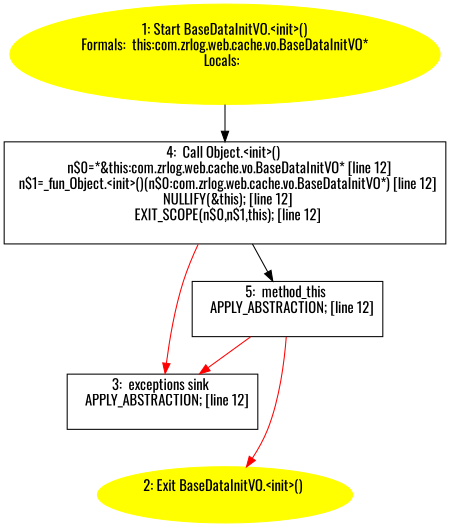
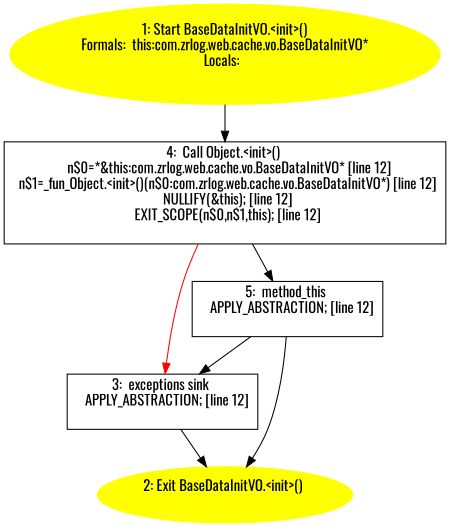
edge "5:  method_this APPLY_ABSTRACTION; [line 12]" -> "3:  exceptions sink APPLY_ABSTRACTION; [line 12]": color red -> black
edge "5:  method_this APPLY_ABSTRACTION; [line 12]" -> "2: Exit BaseDataInitVO.<init>()": color red -> black
edge "3:  exceptions sink APPLY_ABSTRACTION; [line 12]" -> "2: Exit BaseDataInitVO.<init>()": added
